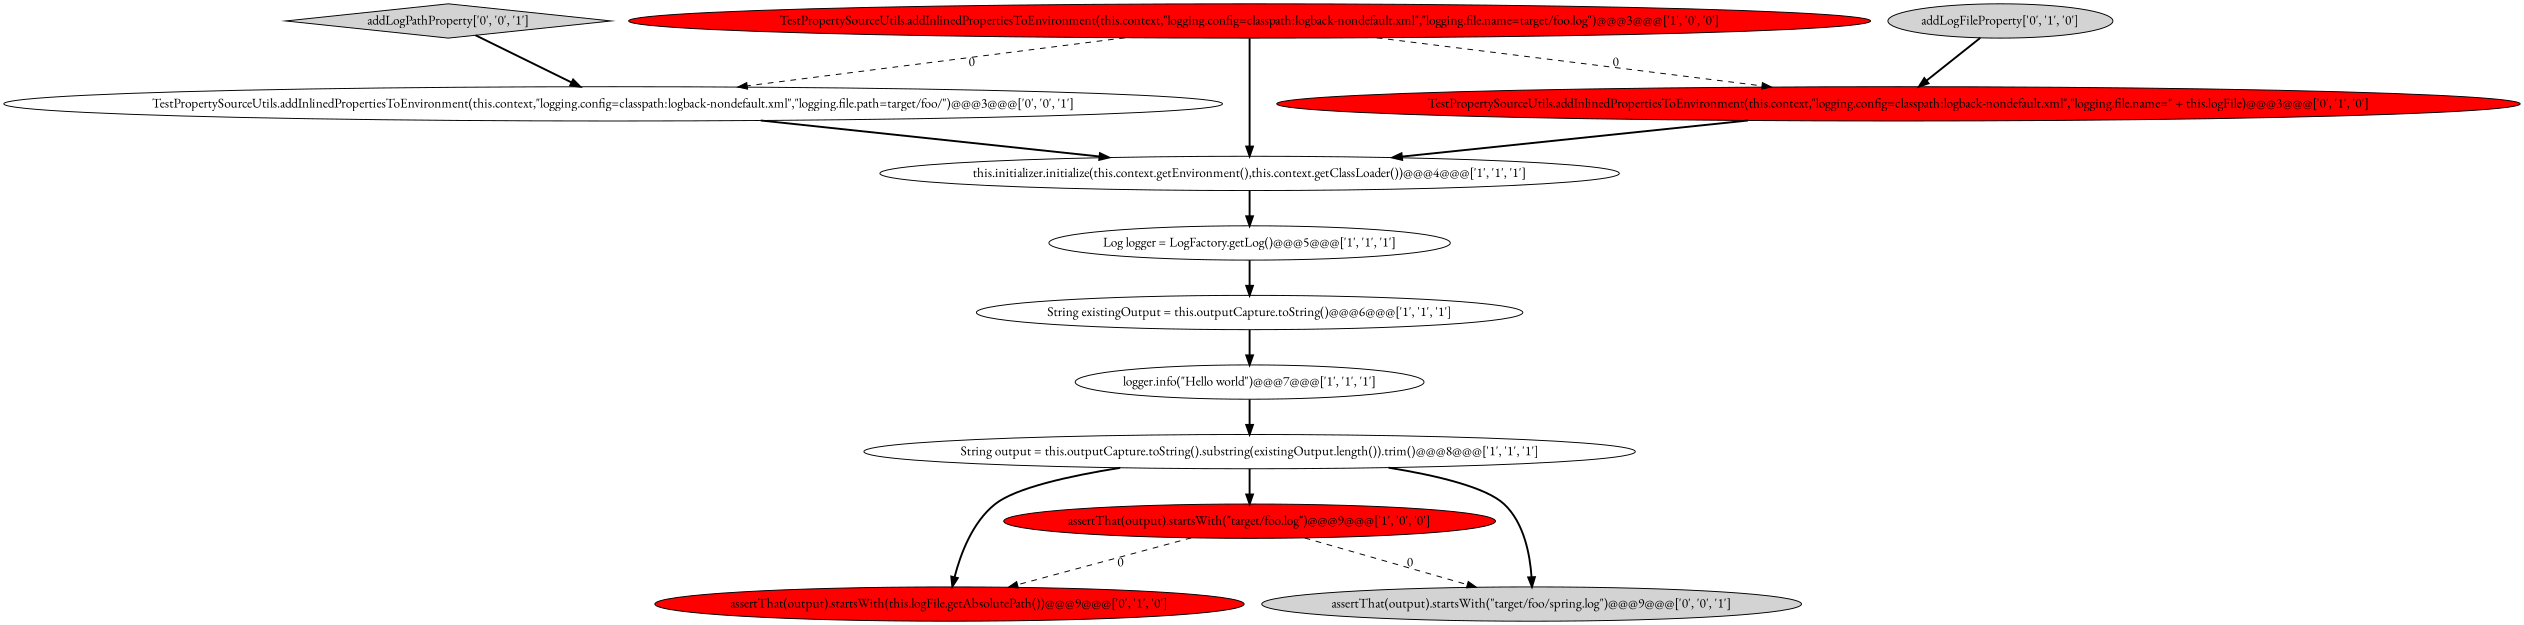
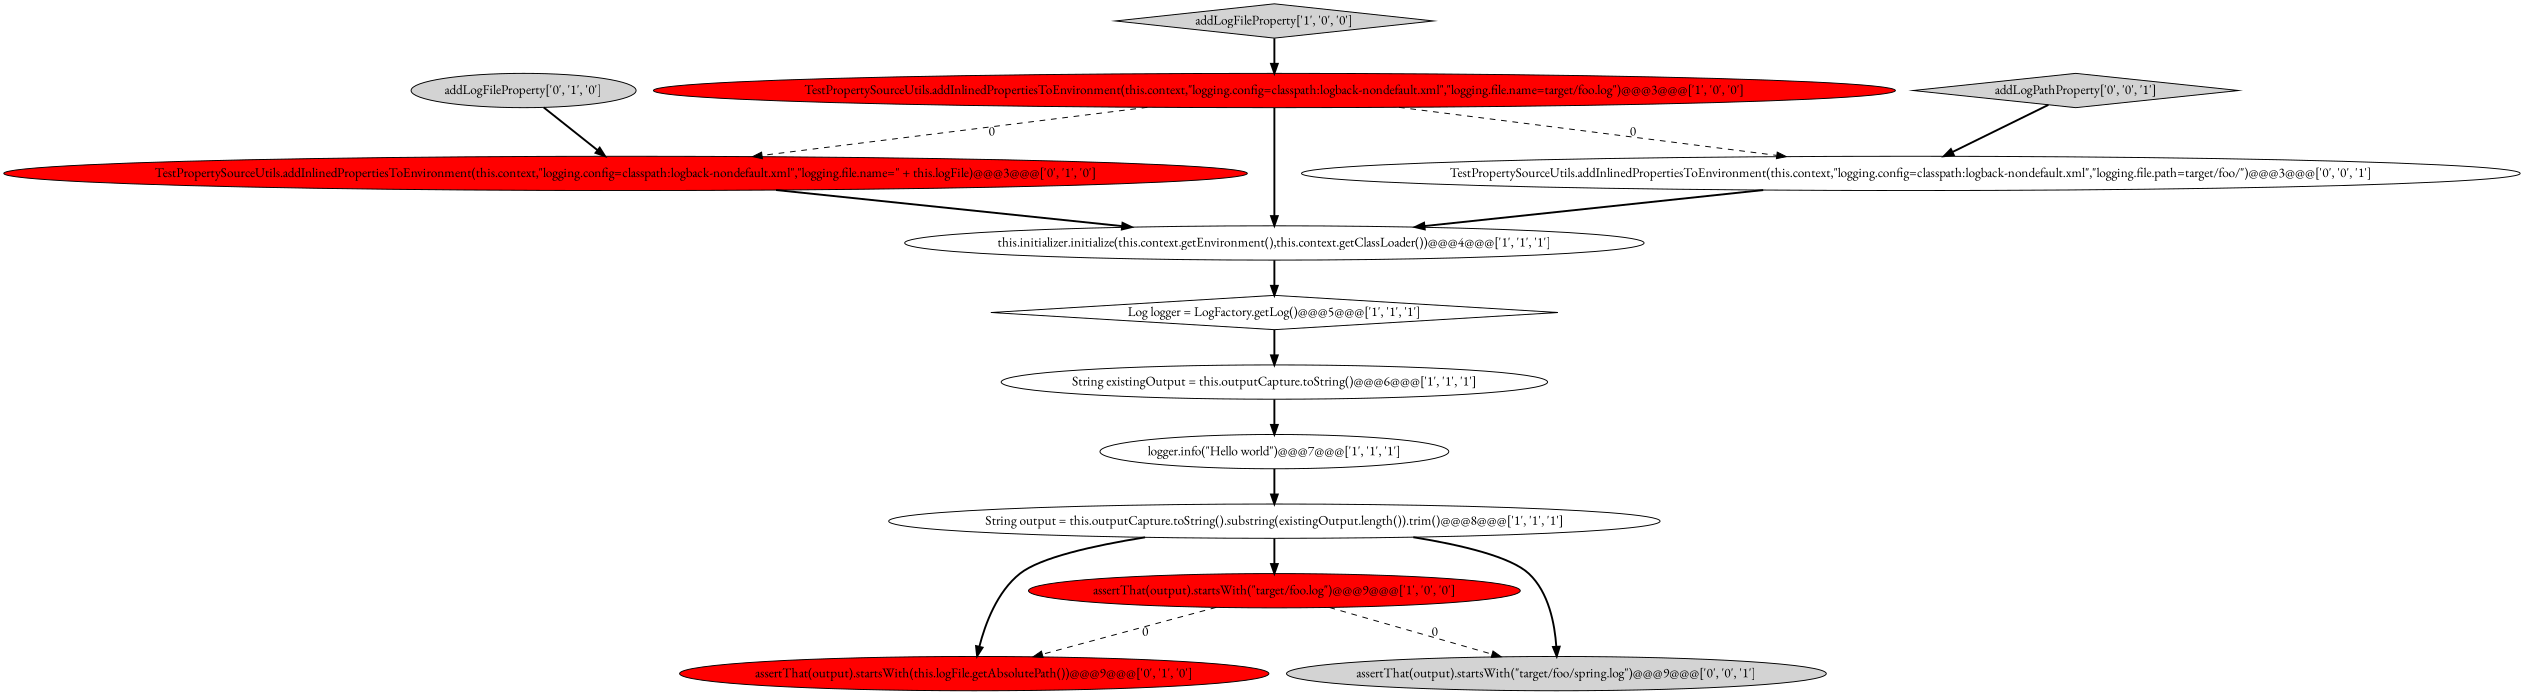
node "addLogFileProperty['1', '0', '0']": added
node "Log logger = LogFactory.getLog()@@@5@@@['1', '1', '1']": shape ellipse -> diamond
